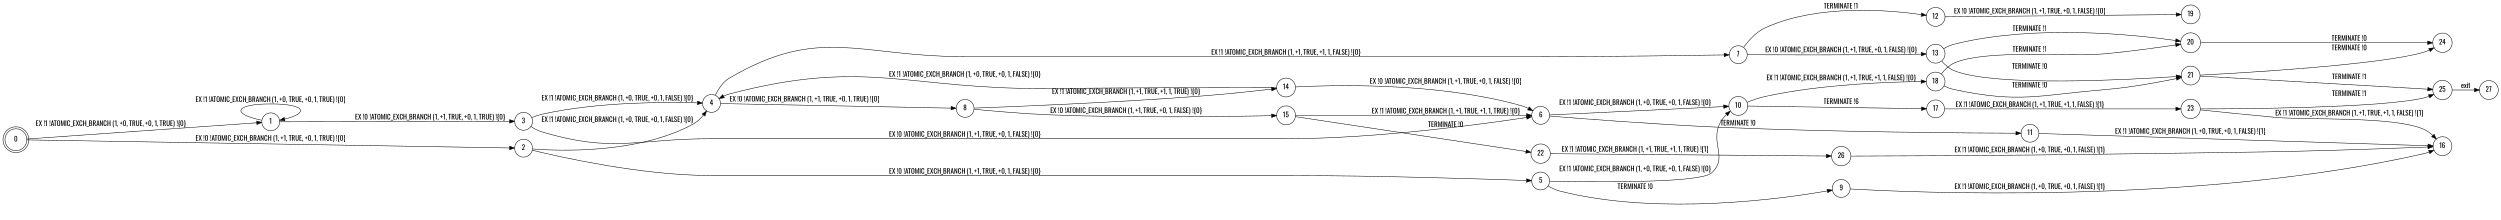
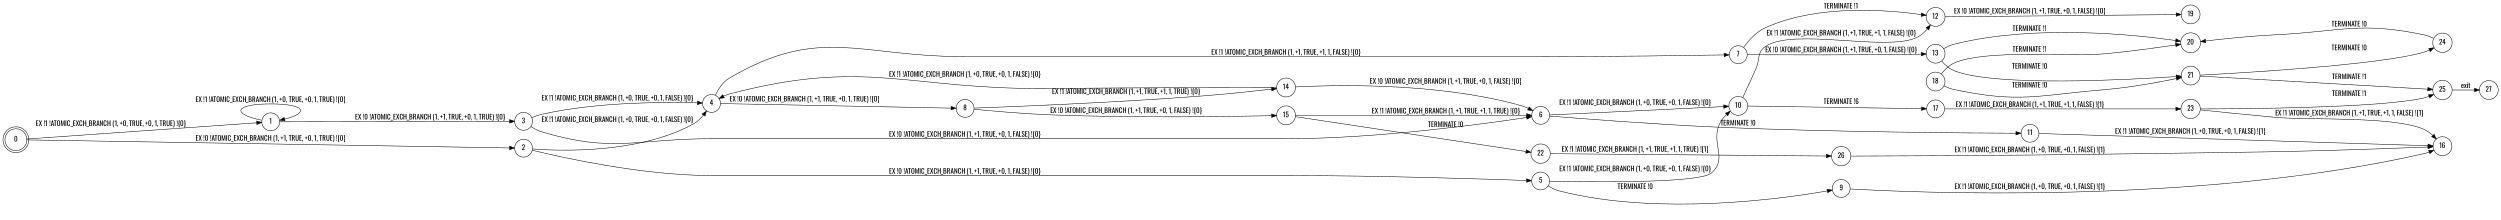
edge "20" -> "24": reversed
edge "10" -> "18": now "10" -> "12"
